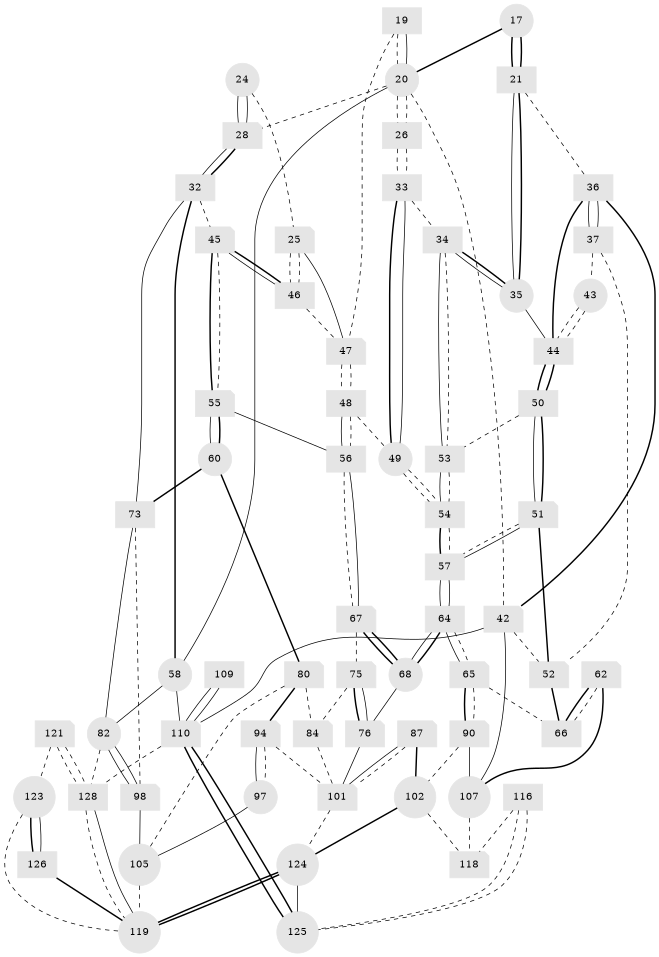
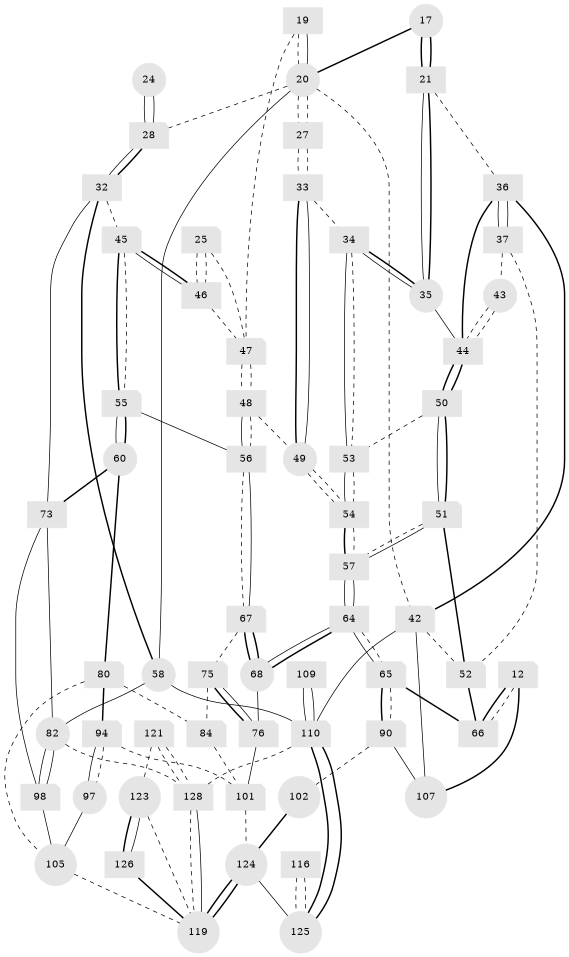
node "26": label "26" -> "27"
edge "24" -- "25": removed
edge "25" -- "47": style solid -> dashed
edge "73" -- "98": style dashed -> solid
node "62": label "62" -> "12"
edge "65" -- "66": style dashed -> bold
node "87": removed
node "118": removed
